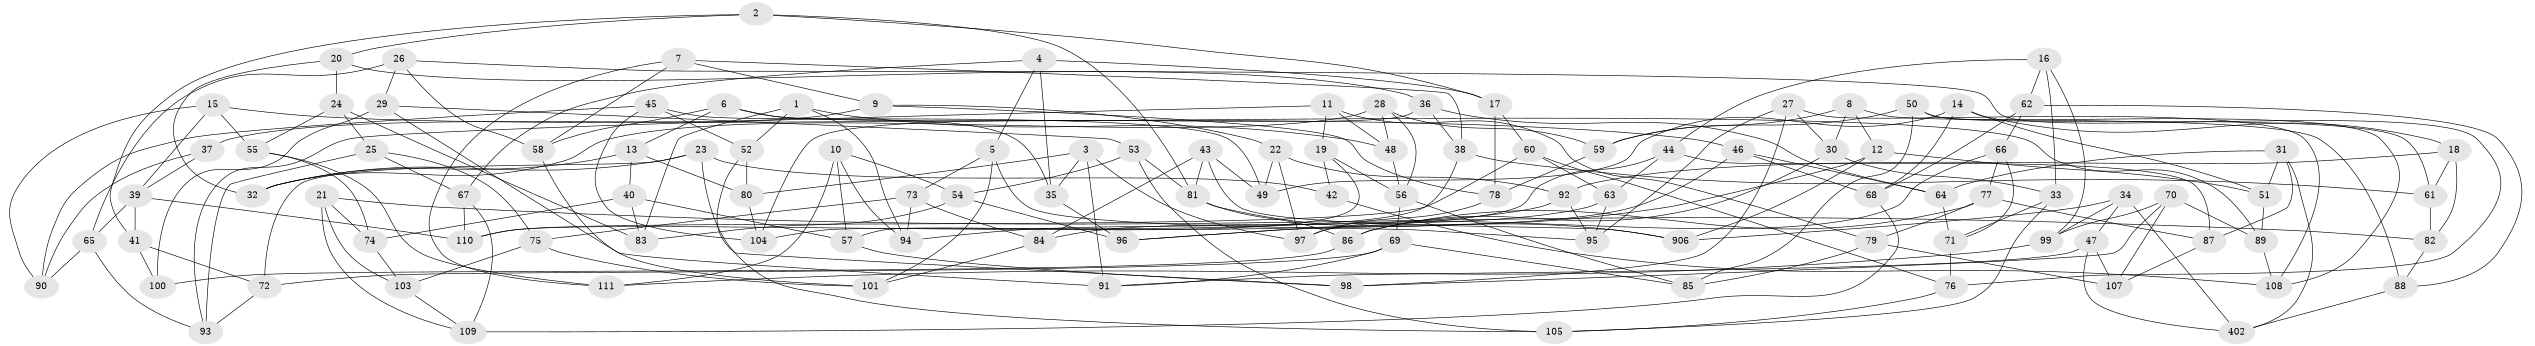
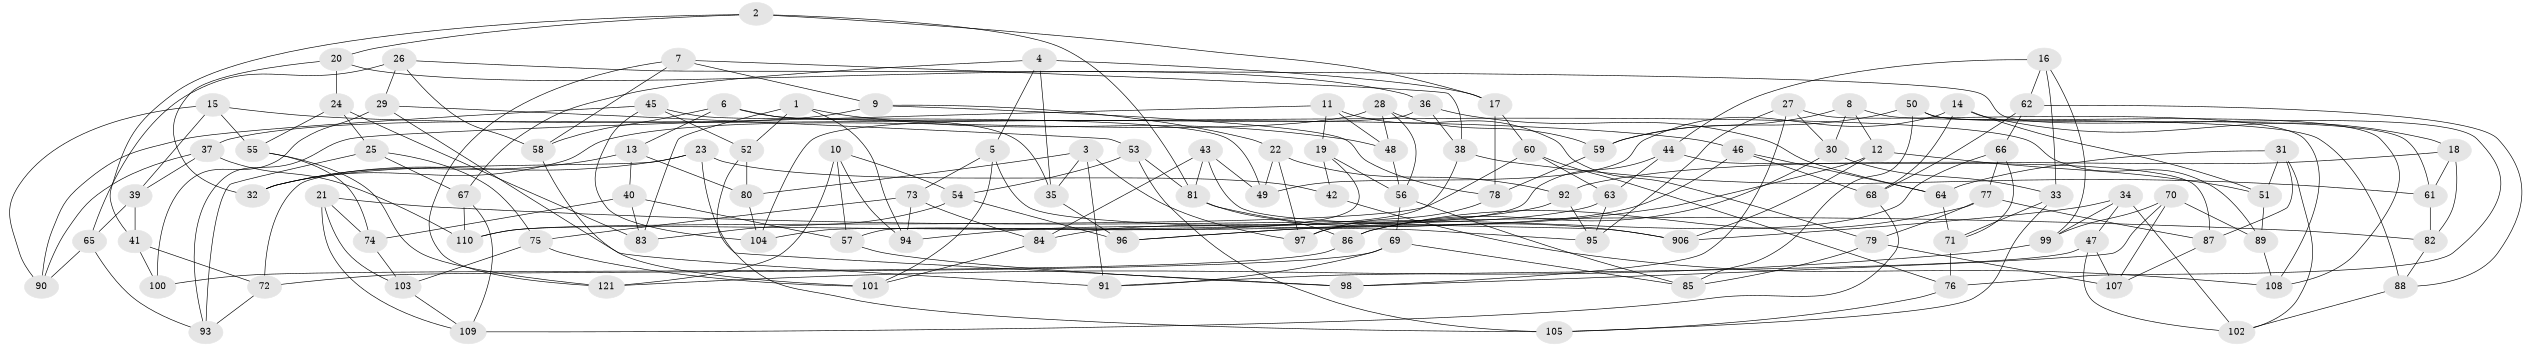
edge "39" -- "110": now "37" -- "110"
node "111": label "111" -> "121"
node "402": label "402" -> "102"
